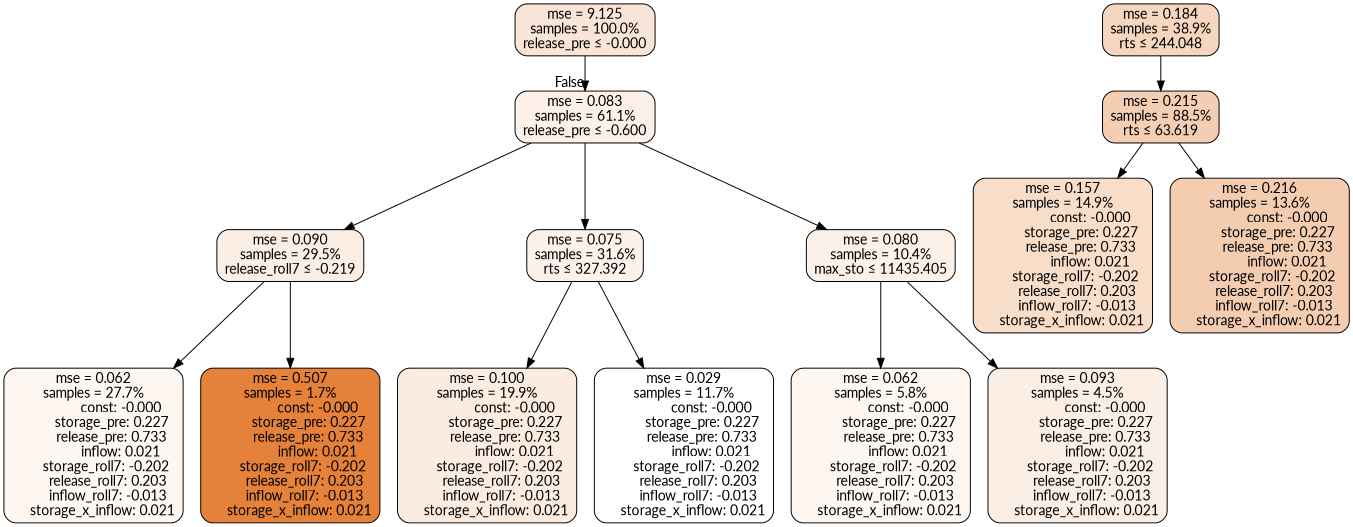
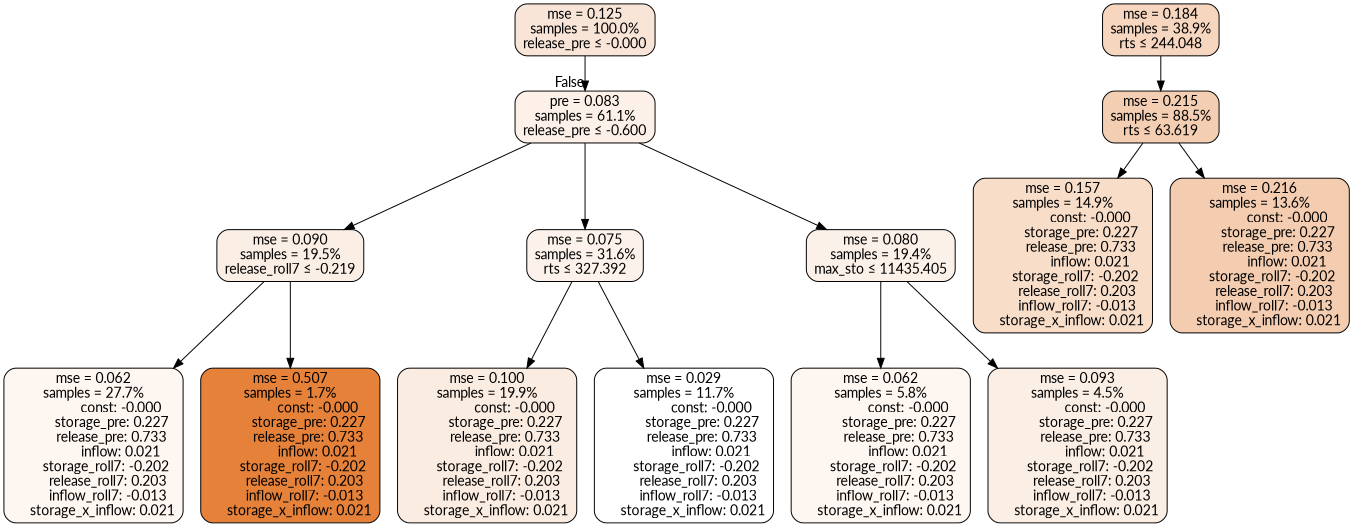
node "mse = 9.125 samples = 100.0% release_pre ≤ -0.000": label "mse = 9.125 samples = 100.0% release_pre ≤ -0.000" -> "mse = 0.125 samples = 100.0% release_pre ≤ -0.000"
node "mse = 0.083 samples = 61.1% release_pre ≤ -0.600": label "mse = 0.083 samples = 61.1% release_pre ≤ -0.600" -> "pre = 0.083 samples = 61.1% release_pre ≤ -0.600"
node "mse = 0.090 samples = 29.5% release_roll7 ≤ -0.219": label "mse = 0.090 samples = 29.5% release_roll7 ≤ -0.219" -> "mse = 0.090 samples = 19.5% release_roll7 ≤ -0.219"
node "mse = 0.080 samples = 10.4% max_sto ≤ 11435.405": label "mse = 0.080 samples = 10.4% max_sto ≤ 11435.405" -> "mse = 0.080 samples = 19.4% max_sto ≤ 11435.405"
